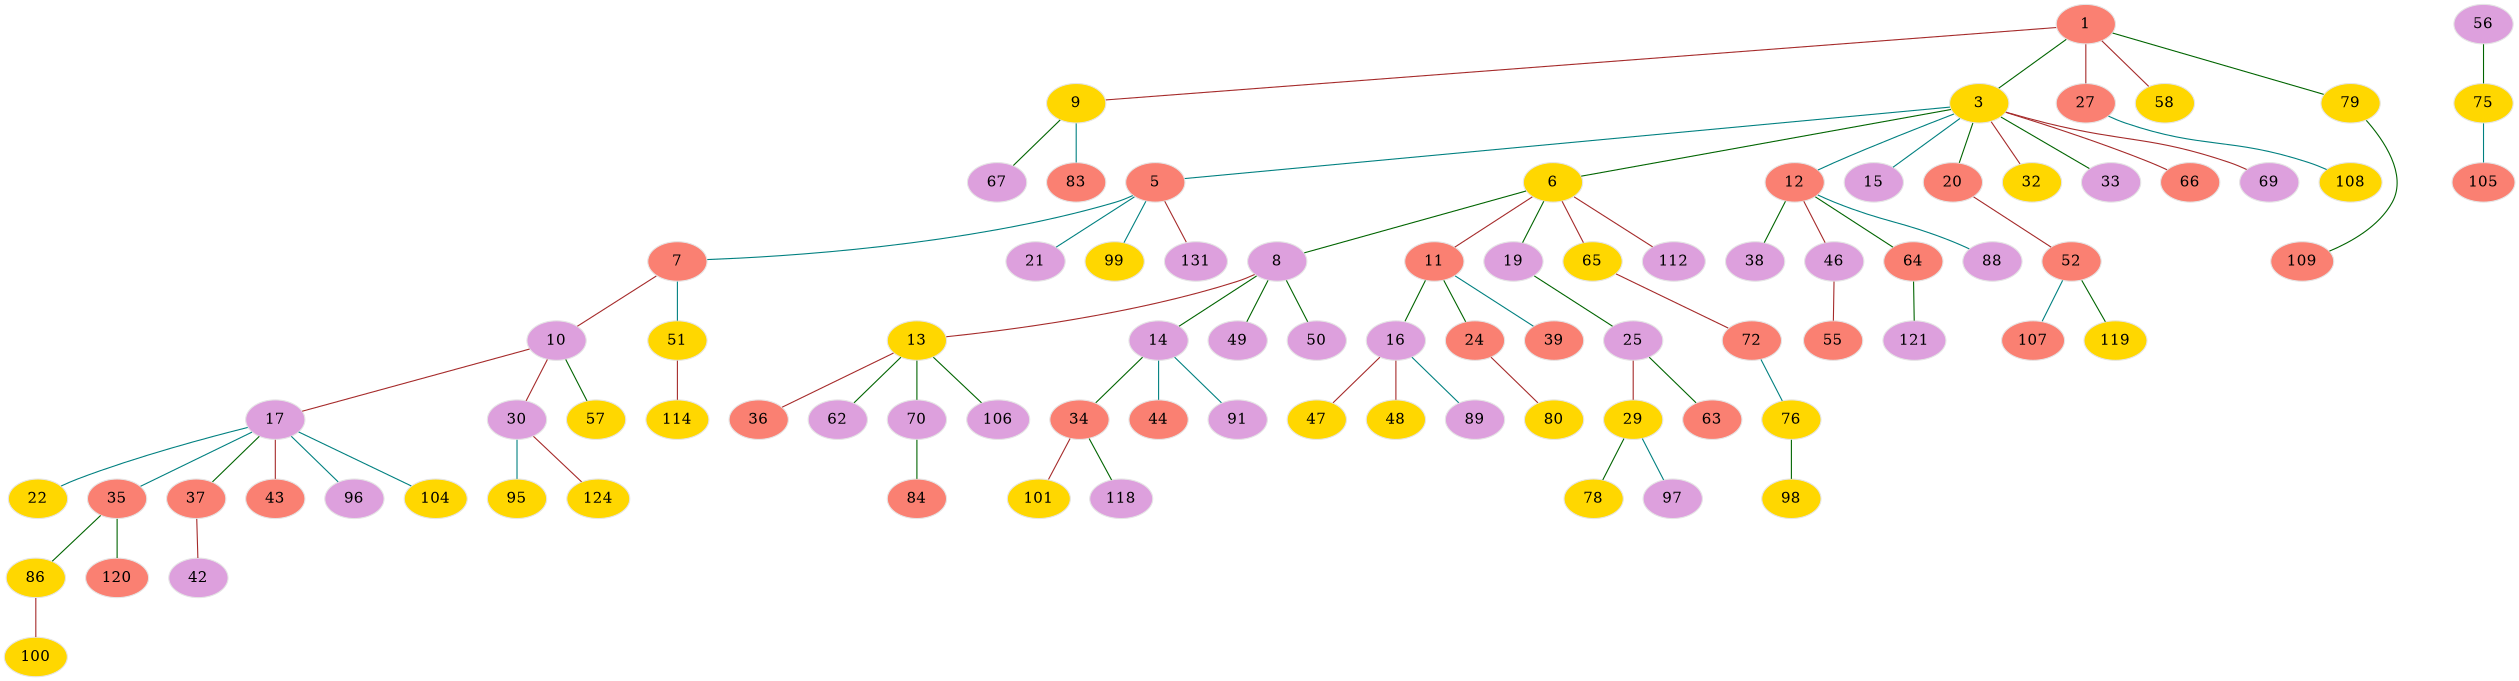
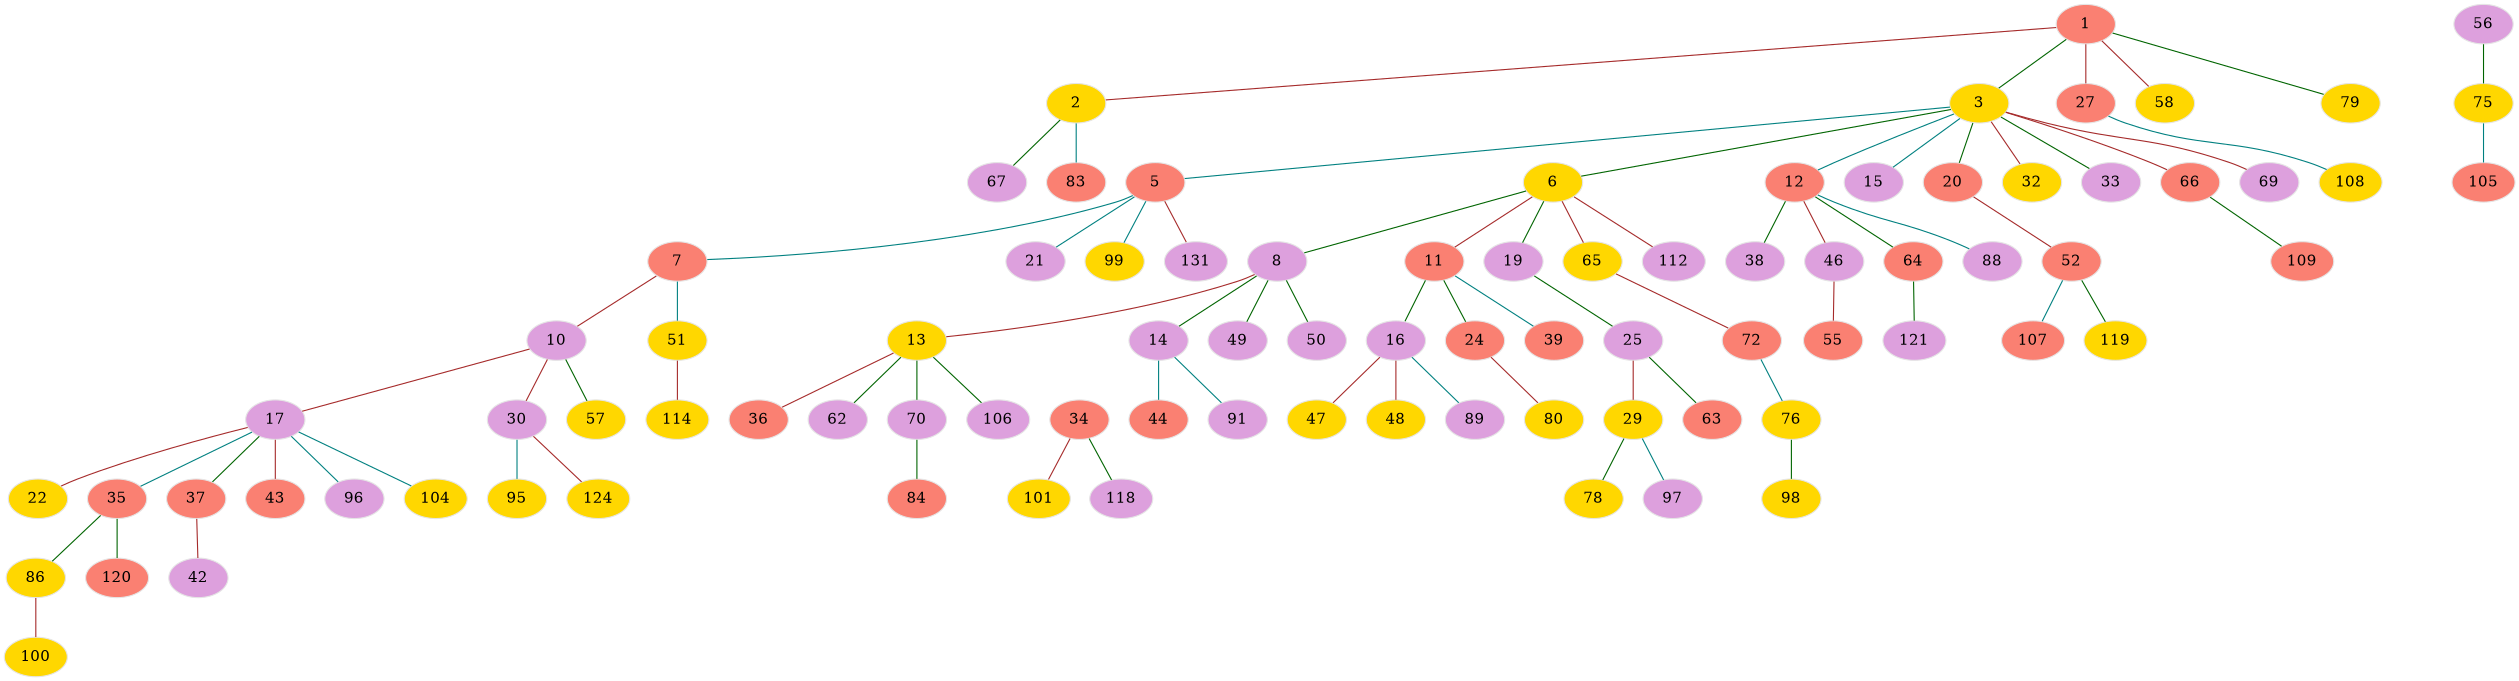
node "9": label "9" -> "2"
edge "79" -- "109": now "66" -- "109"
edge "14" -- "34": removed
edge "17" -- "22": color teal -> brown
